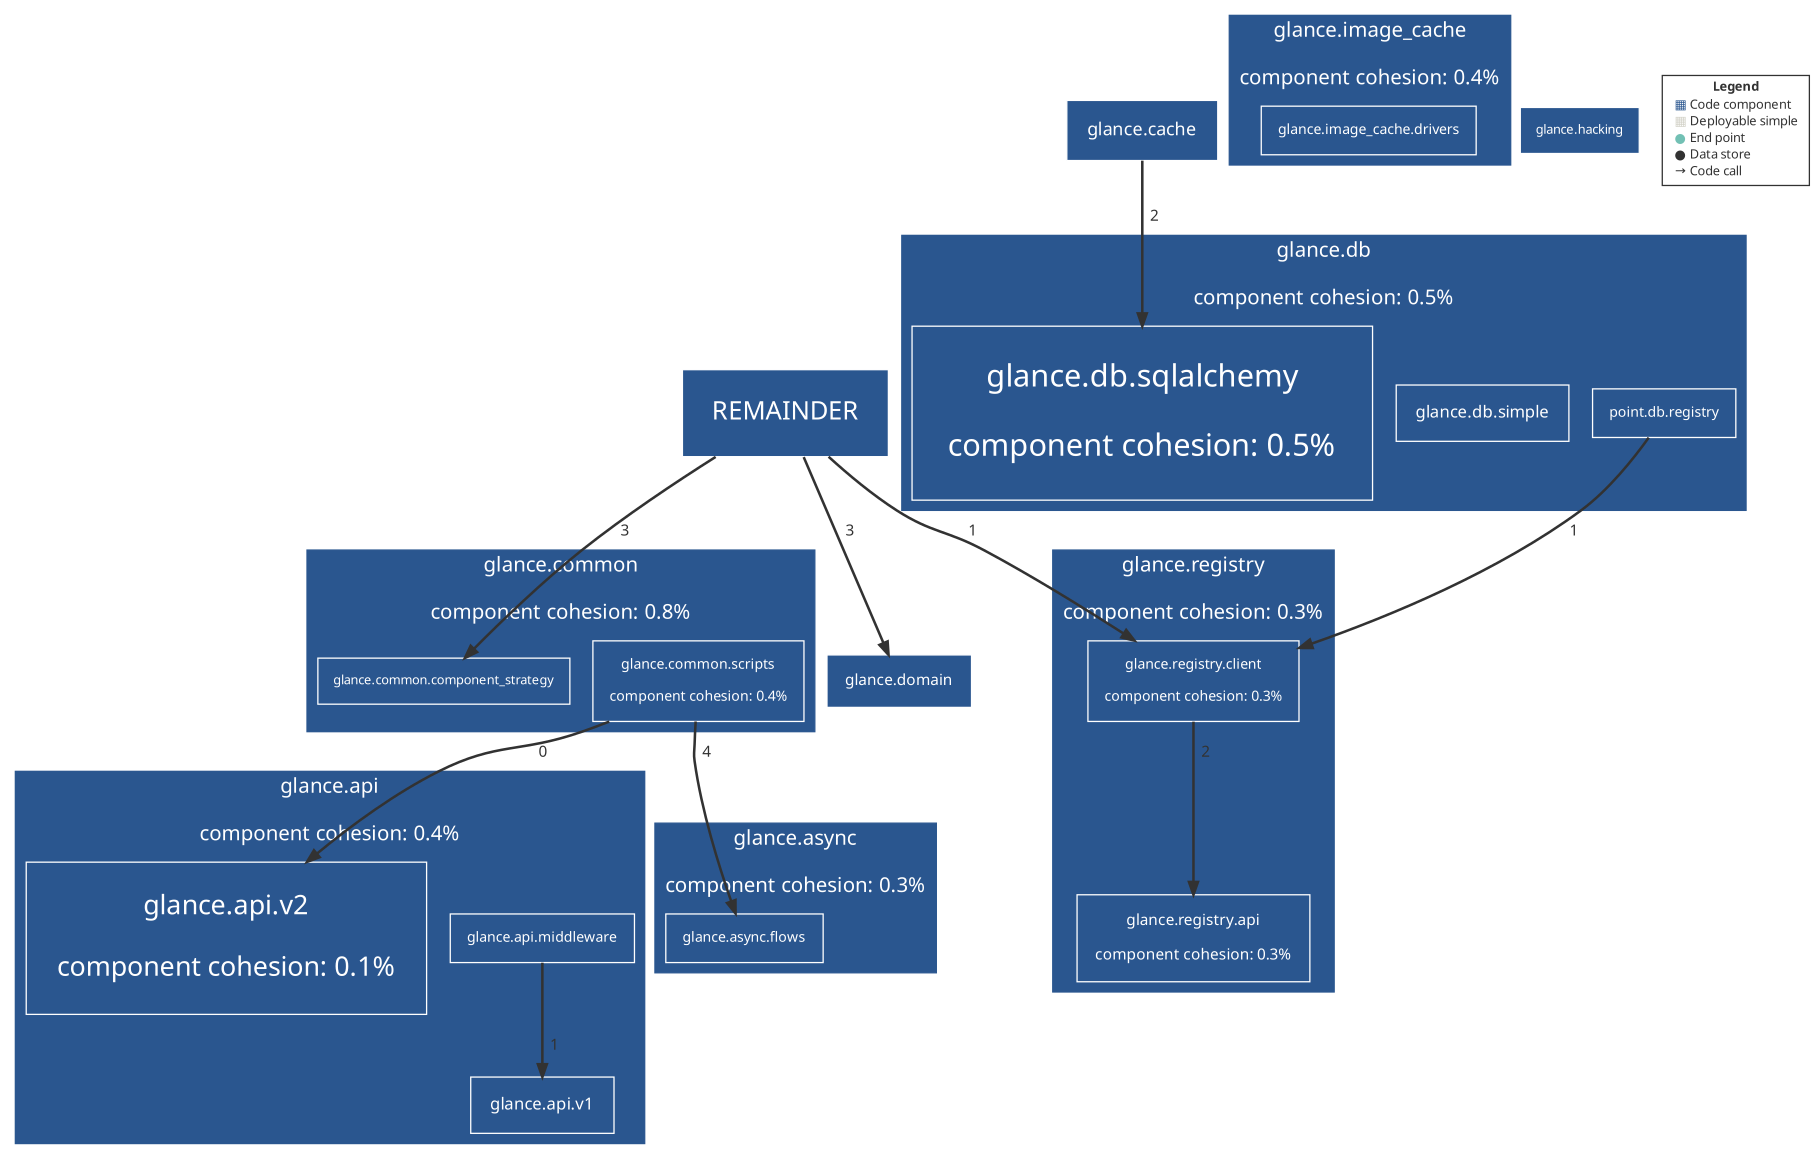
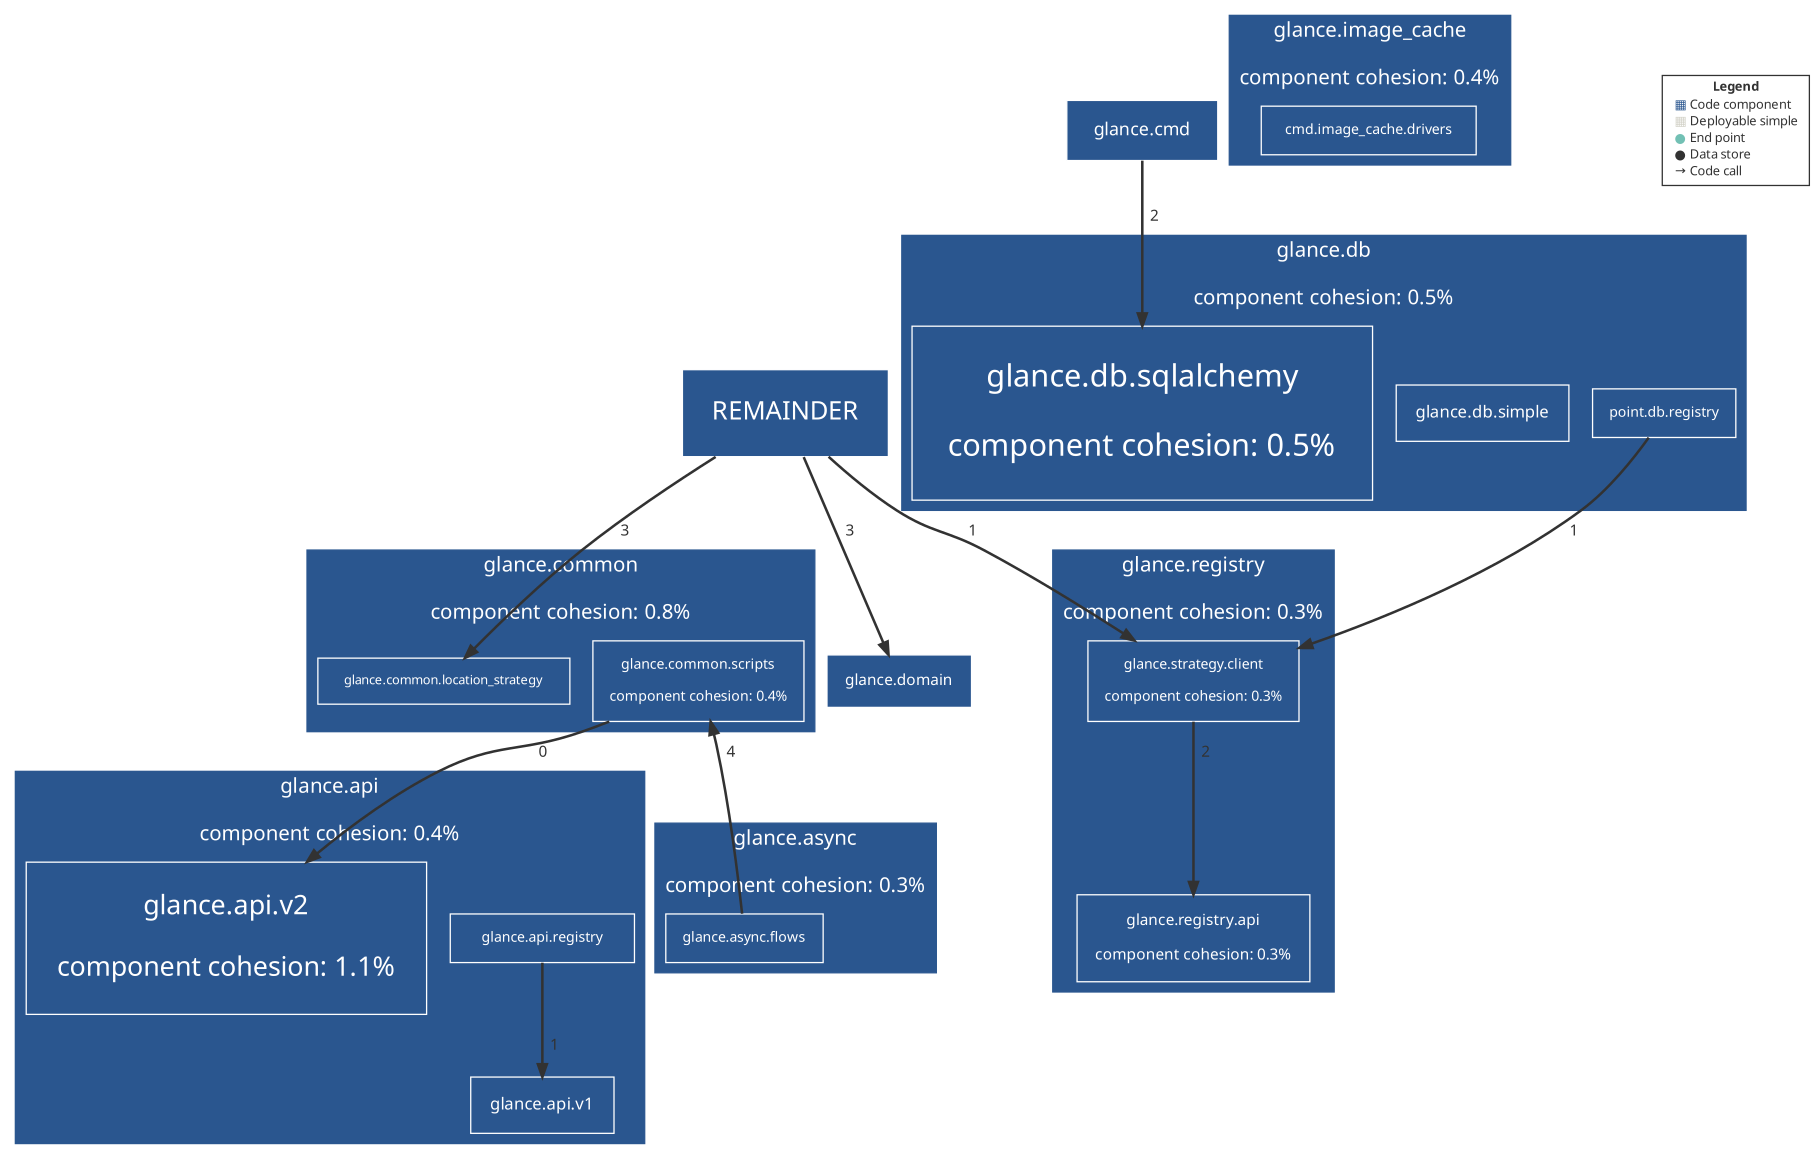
node "glance.cache": label "glance.cache" -> "glance.cmd"
node "glance.image_cache.drivers": label "glance.image_cache.drivers" -> "cmd.image_cache.drivers"
node "glance.hacking": removed
node "glance.common.component_strategy": label "glance.common.component_strategy" -> "glance.common.location_strategy"
node "glance.registry.client component cohesion: 0.3%": label "glance.registry.client component cohesion: 0.3%" -> "glance.strategy.client component cohesion: 0.3%"
edge "glance.common.scripts component cohesion: 0.4%" -> "glance.async.flows": reversed
node "glance.api.v2 component cohesion: 0.1%": label "glance.api.v2 component cohesion: 0.1%" -> "glance.api.v2 component cohesion: 1.1%"
node "glance.api.middleware": label "glance.api.middleware" -> "glance.api.registry"
